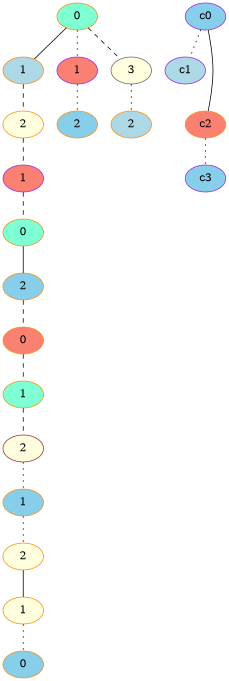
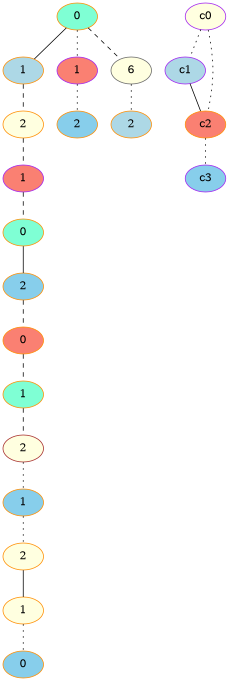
node "c0": fillcolor skyblue -> lightyellow
node "3": label "3" -> "6"
edge "c0" -- "c2": style solid -> dotted
edge "c1" -- "c2": added
